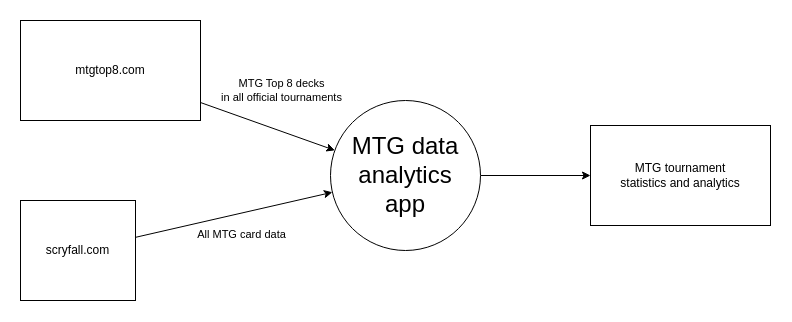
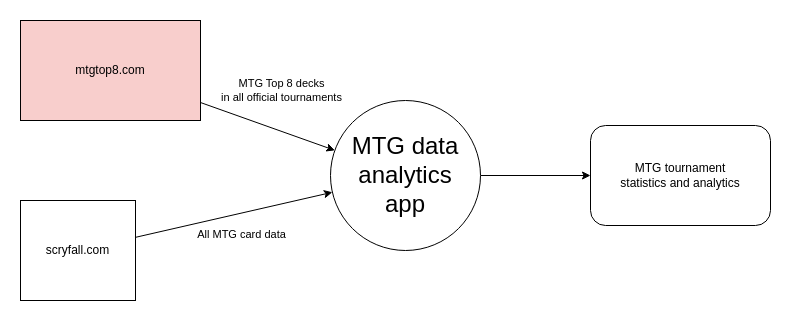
node "mtgtop8.com": fillcolor #ffffff -> #f8cecc
node "MTG tournament statistics and analytics": shape rectangle -> rounded rectangle
